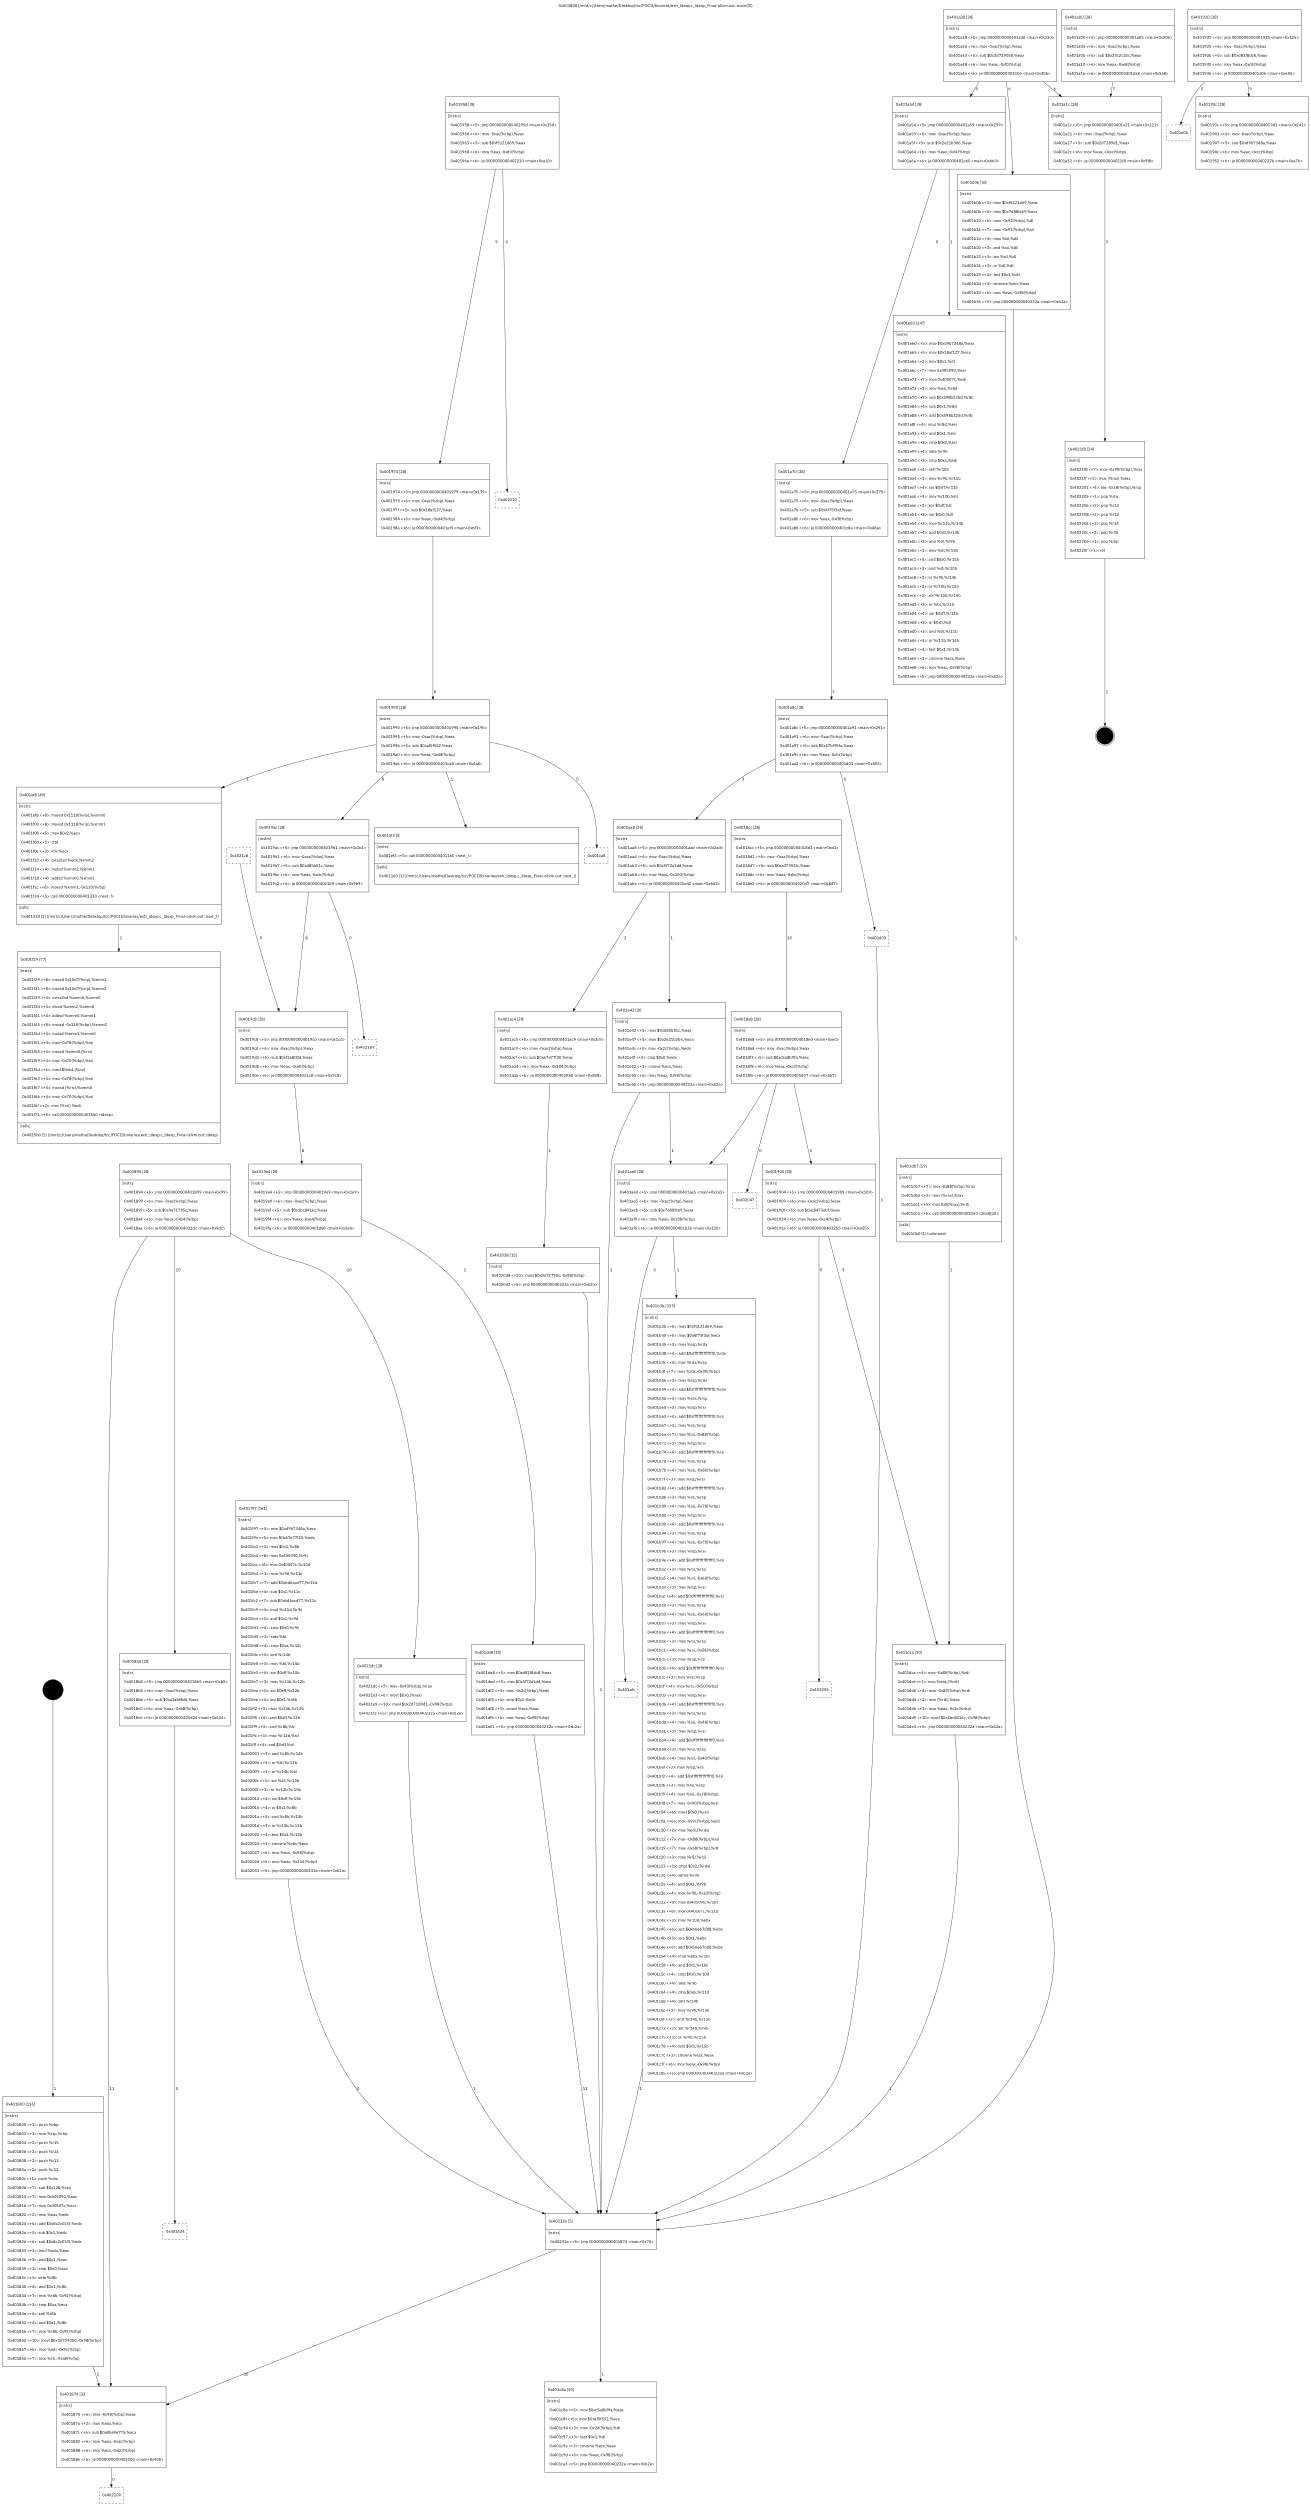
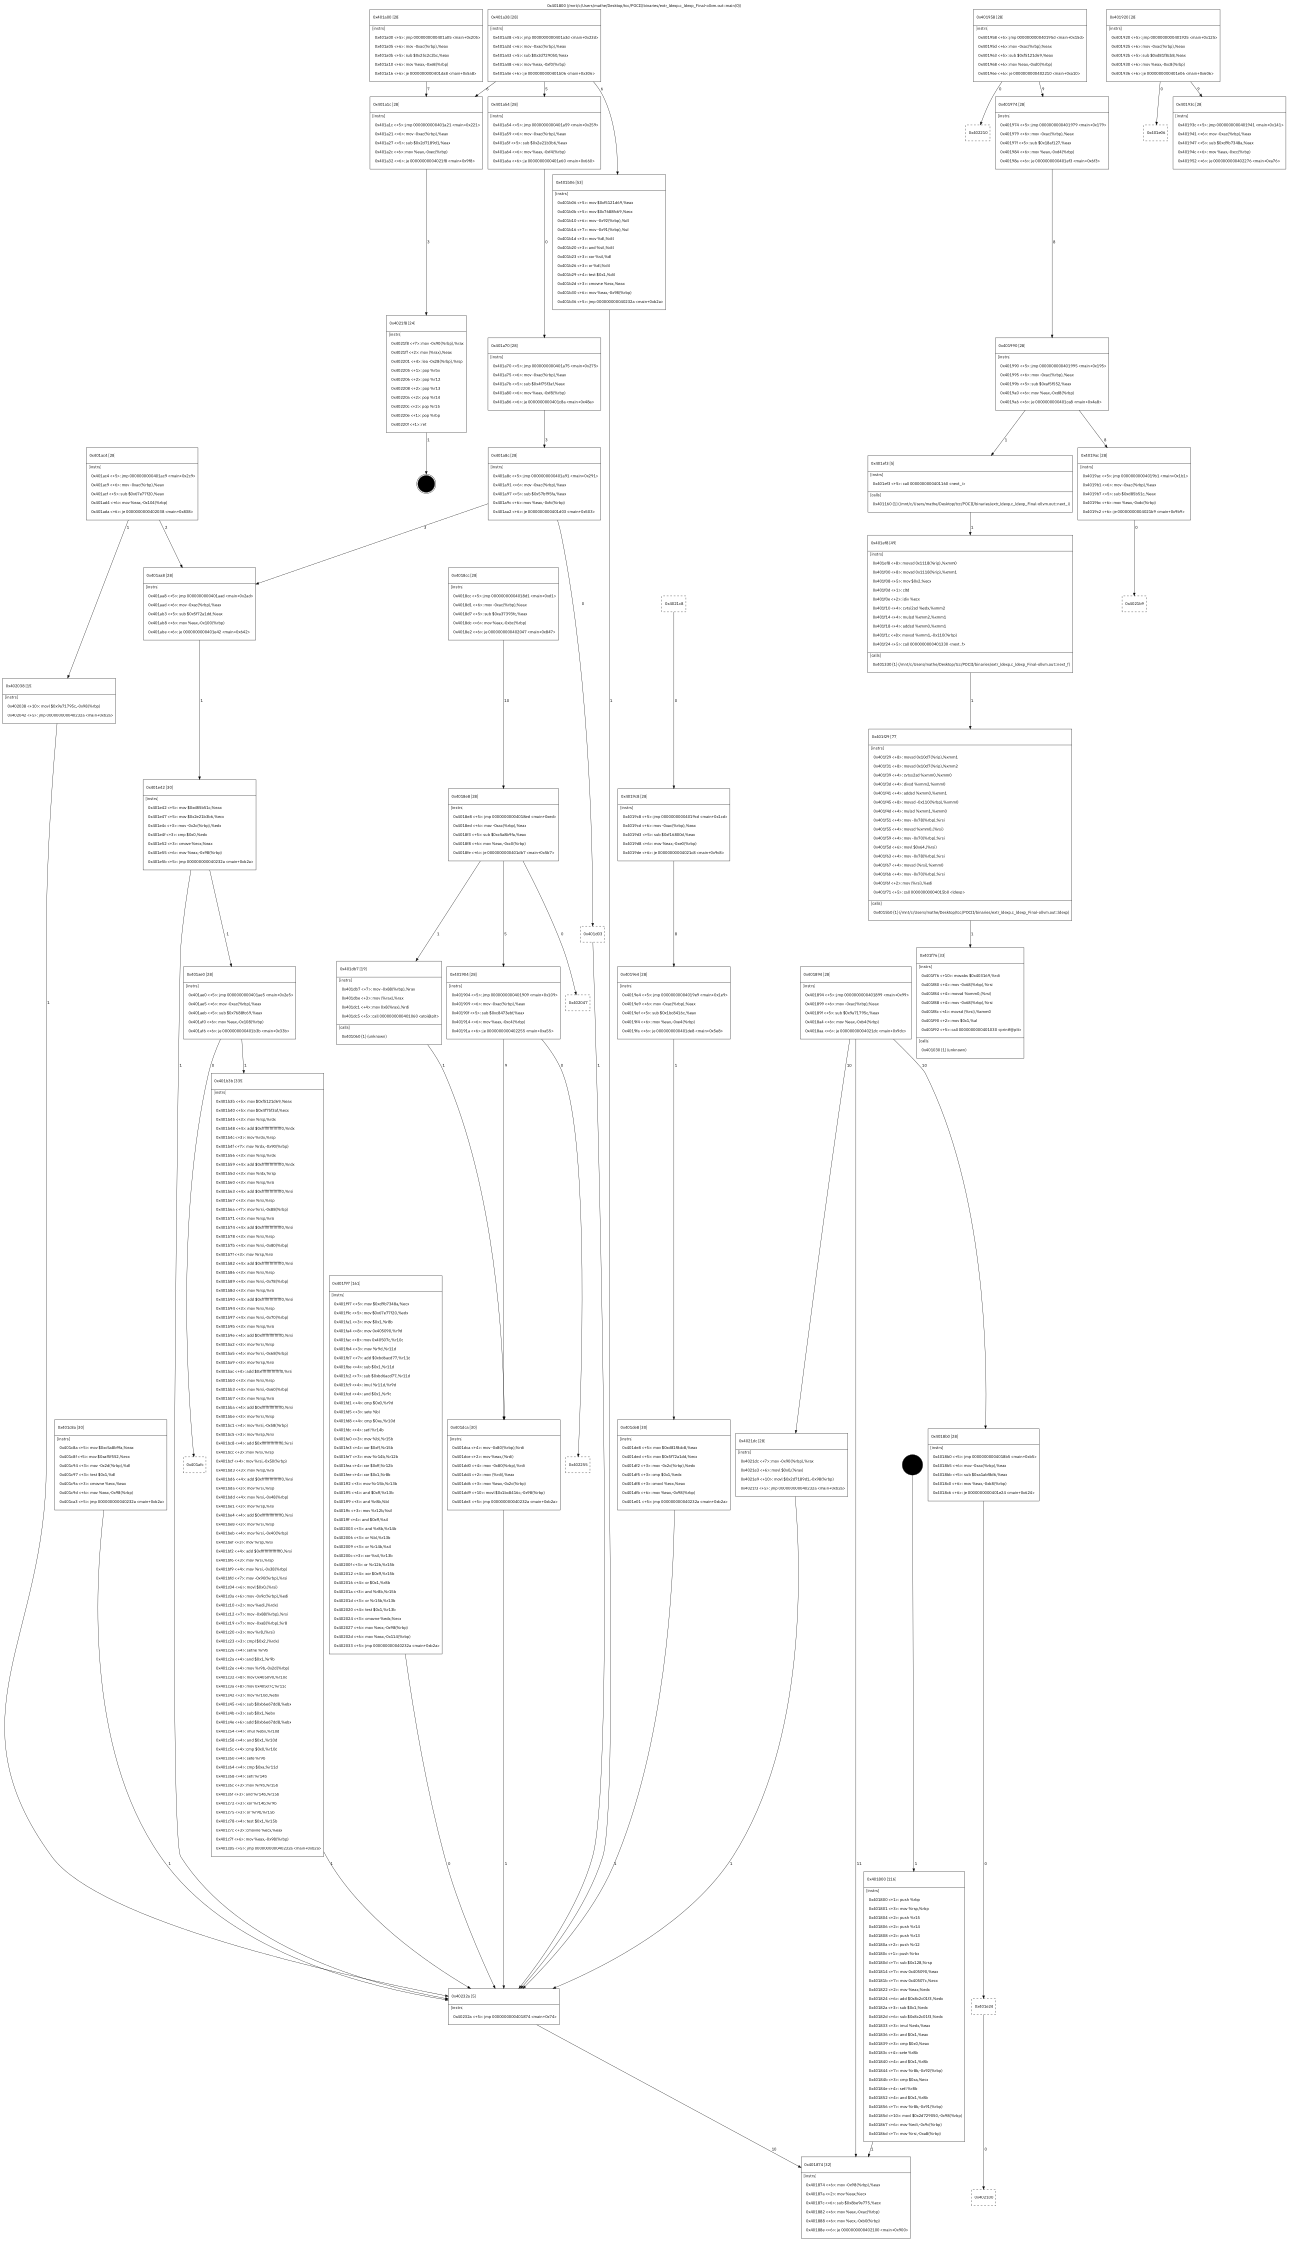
node "0x401e60 [147]": removed
edge "0x401990 [28]" -> "0x401ef8 [49]": now "0x401ef3 [5]" -> "0x401ef8 [49]"
node "0x401ca8": removed
edge "0x4019ac [28]" -> "0x4019c8 [28]": removed, label "8"
edge "0x401aa8 [28]" -> "0x401ac4 [28]": reversed
node "0x401f76 [33]": added
edge "0x4018e8 [28]" -> "0x401ae0 [28]": now "0x4018e8 [28]" -> "0x401db7 [19]"
edge "0x401de8 [30]" -> "0x40232a [5]": label " 11" -> " 1"
edge "0x40232a [5]" -> "0x401c8a [30]": reversed
edge "0x401874 [32]" -> "0x402100": now "0x401e24" -> "0x402100"
